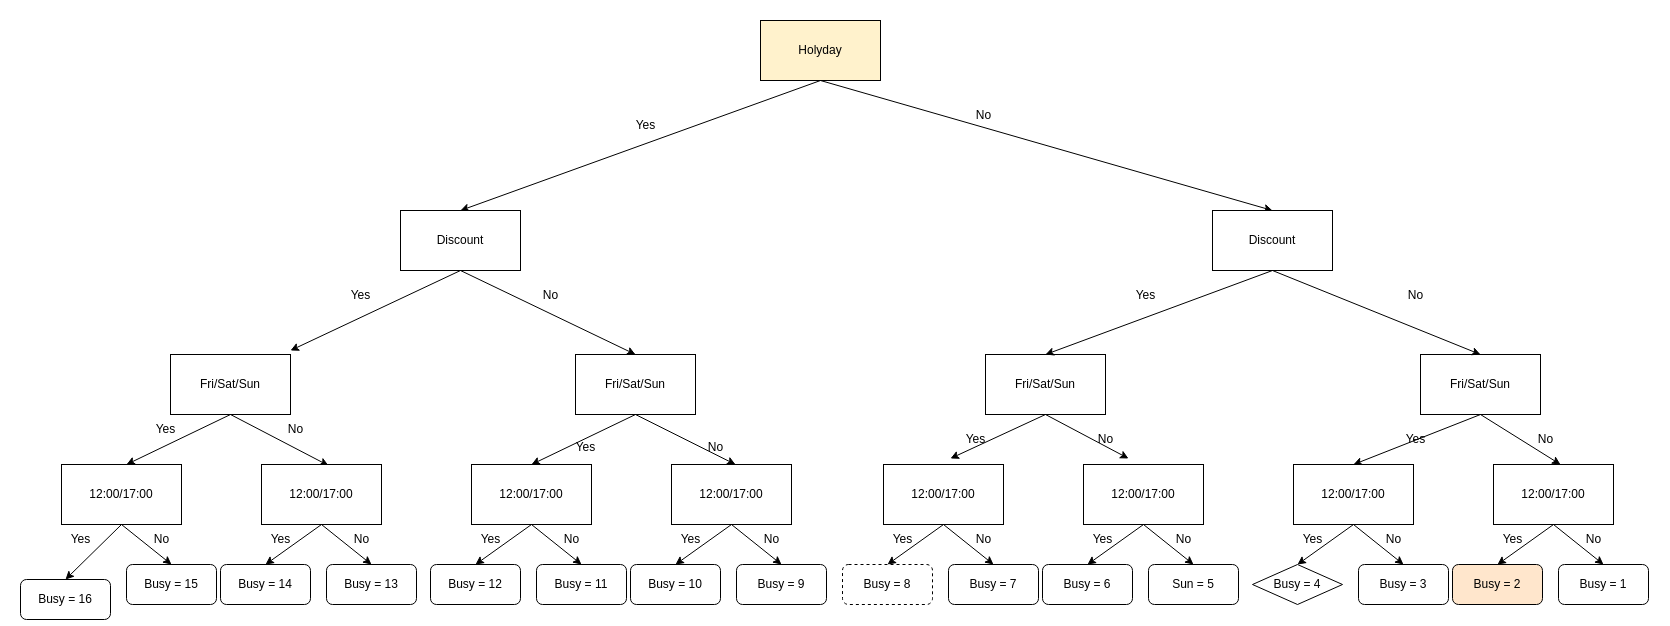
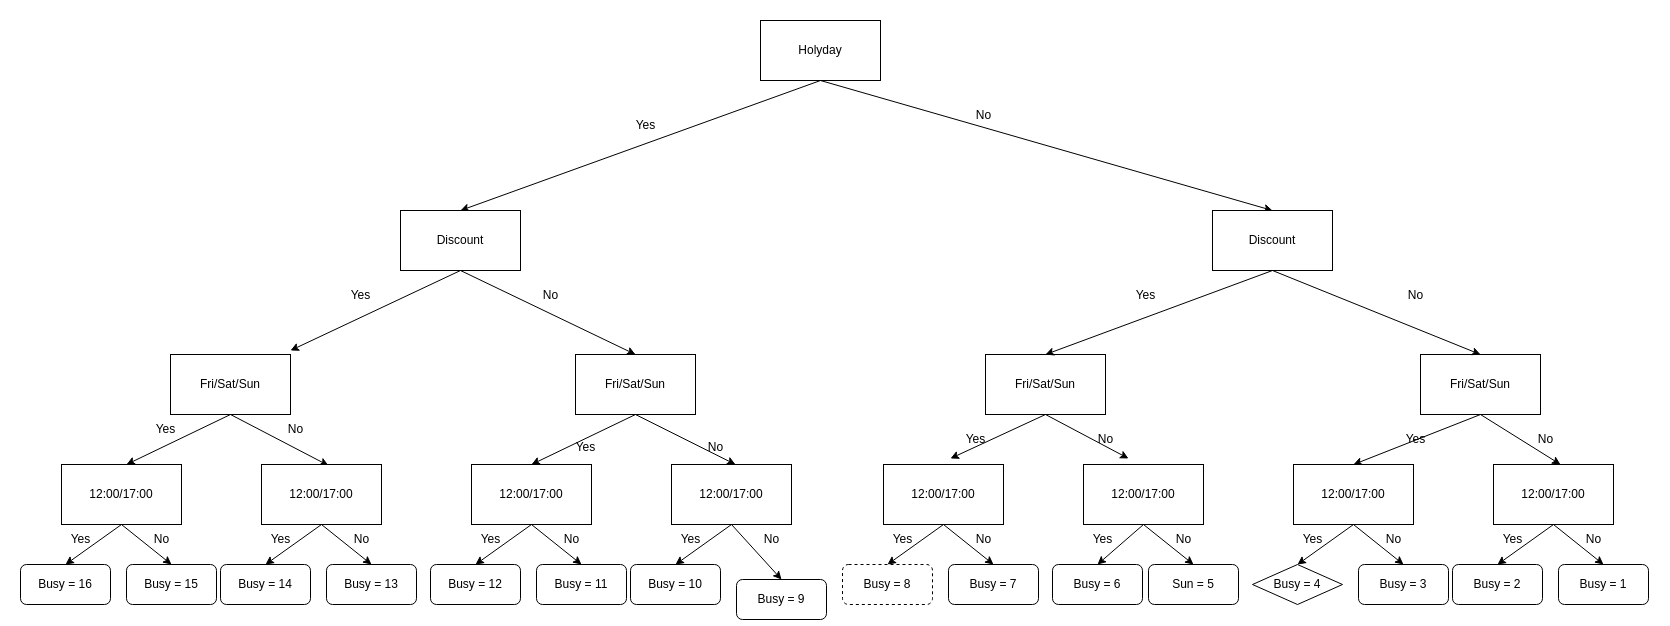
node "Holyday": fillcolor #fff2cc -> #ffffff
node "Busy = 9": moved (782, 585) -> (782, 600)
node "Busy = 6": moved (1088, 585) -> (1098, 585)
node "Busy = 2": fillcolor #ffe6cc -> #ffffff
node "Busy = 16": moved (66, 600) -> (66, 585)
